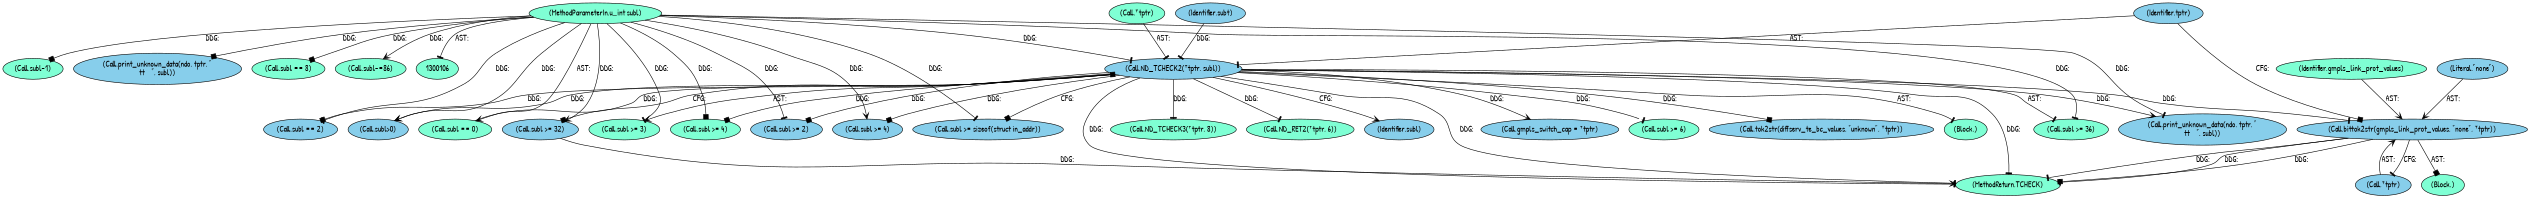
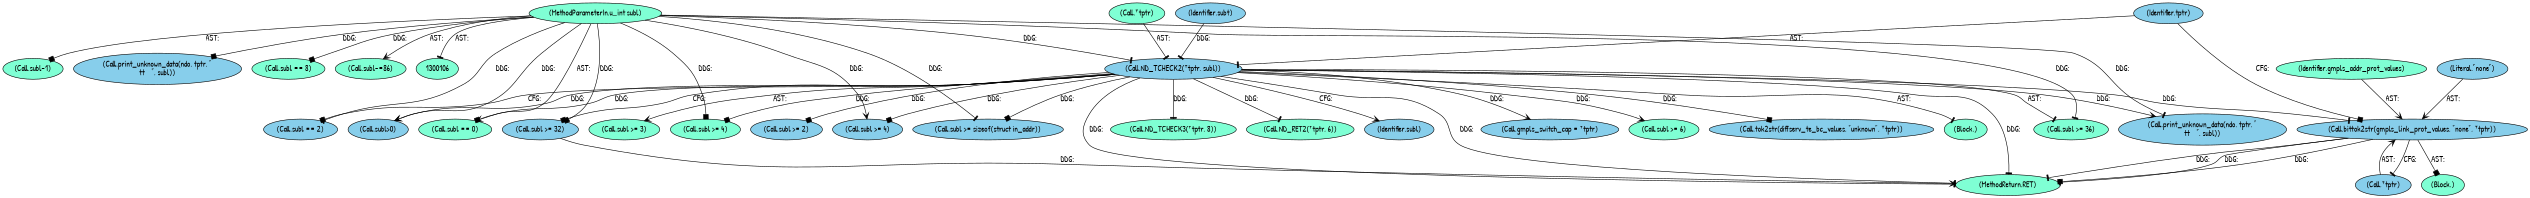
edge "(MethodParameterIn,u_int subl)" -> "(Call,subl-1)": label "DDG: " -> "AST: "
edge "(MethodParameterIn,u_int subl)" -> "(Call,subl-=86)": label "DDG: " -> "AST: "
edge "(MethodParameterIn,u_int subl)" -> "(Call,subl >= 2)": removed, label "DDG:"
edge "(MethodParameterIn,u_int subl)" -> "(Call,subl >= 3)": removed, label "DDG:"
node "(Identifier,gmpls_link_prot_values)": label "(Identifier,gmpls_link_prot_values)" -> "(Identifier,gmpls_addr_prot_values)"
edge "(MethodParameterIn,u_int subl)" -> "(Call,subl >= 32)": arrowhead vee -> box
edge "(Call,ND_TCHECK2(*tptr, subl))" -> "(Call,subl >= 6)": arrowhead tee -> vee
edge "(Call,subl == 0)" -> "(Call,ND_TCHECK2(*tptr, subl))": reversed
edge "(Call,ND_TCHECK2(*tptr, subl))" -> "(Call,subl == 2)": label "DDG: " -> "CFG: "
edge "(Call,ND_TCHECK2(*tptr, subl))" -> "(Call,subl >= sizeof(struct in_addr))": label "CFG: " -> "DDG: "
node "(MethodReturn,TCHECK)": label "(MethodReturn,TCHECK)" -> "(MethodReturn,RET)"
